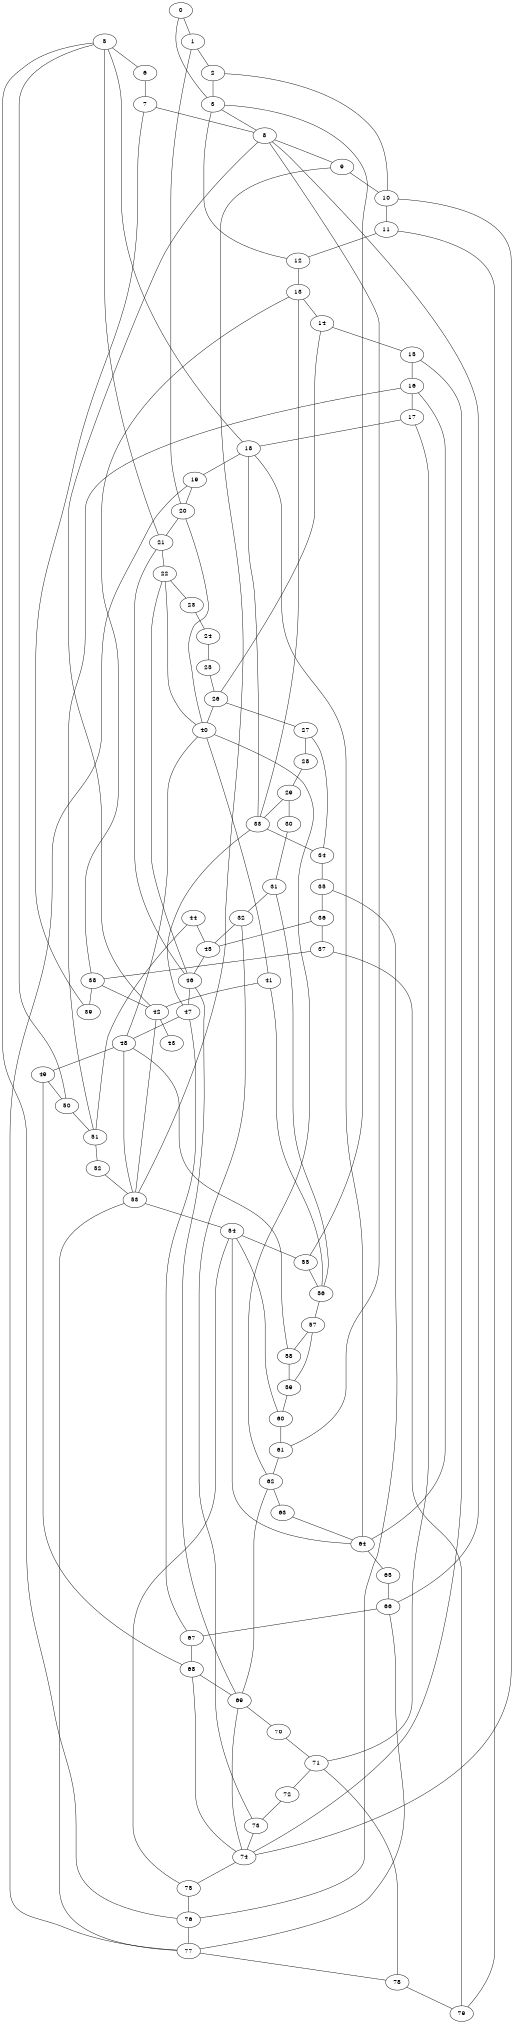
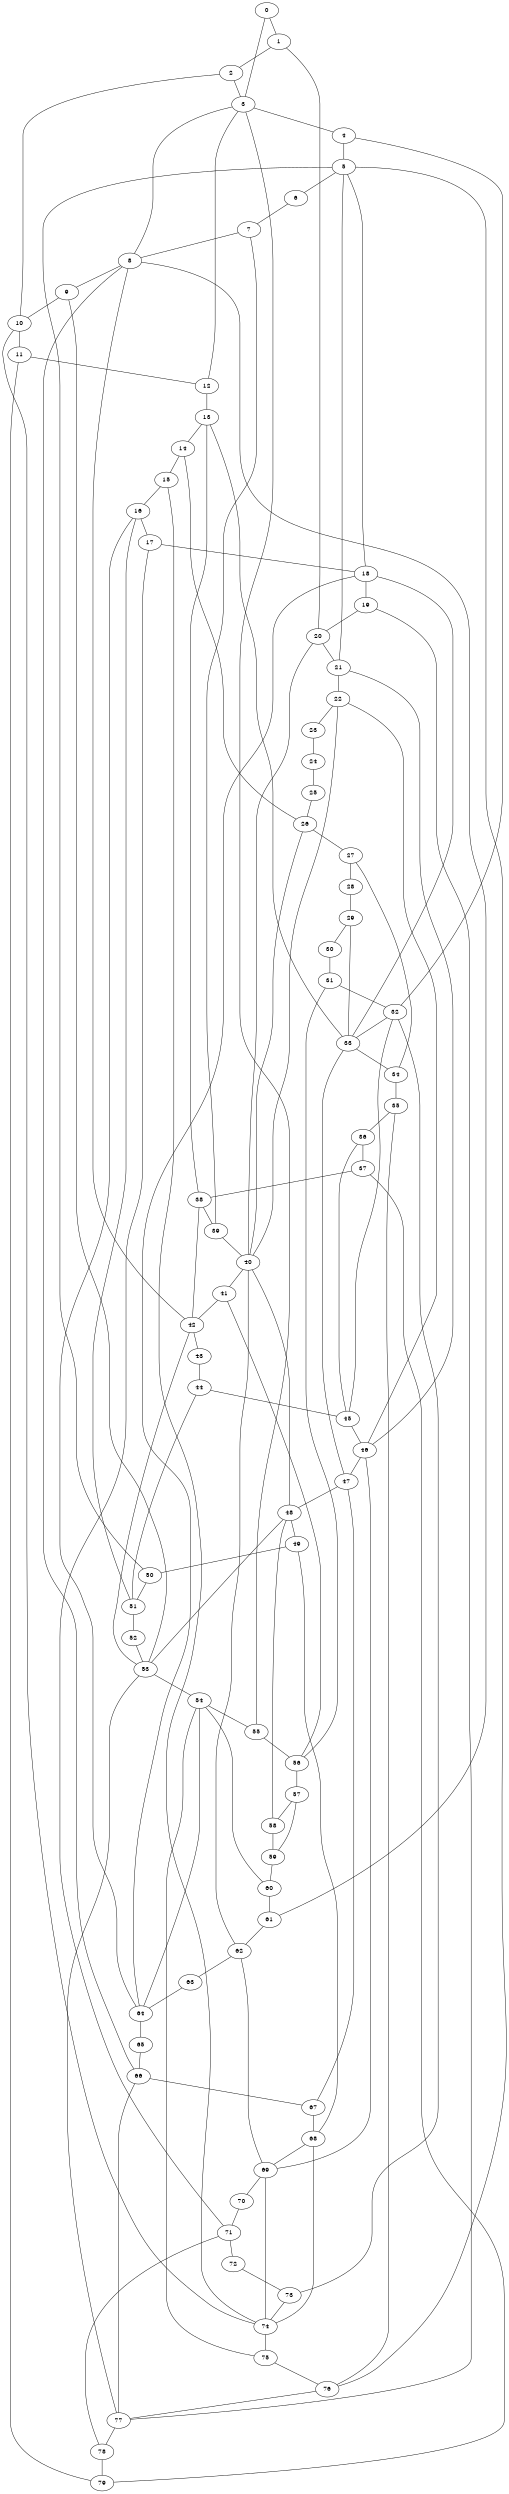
node "4": added
edge "32" -- "33": added
edge "39" -- "40": added
edge "43" -- "44": added
